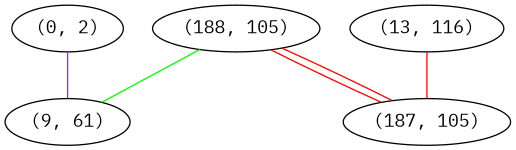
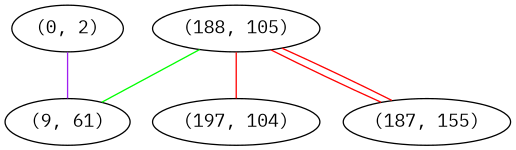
node "(13, 116)": removed
node "(197, 104)": added
node "(187, 105)": label "(187, 105)" -> "(187, 155)"
